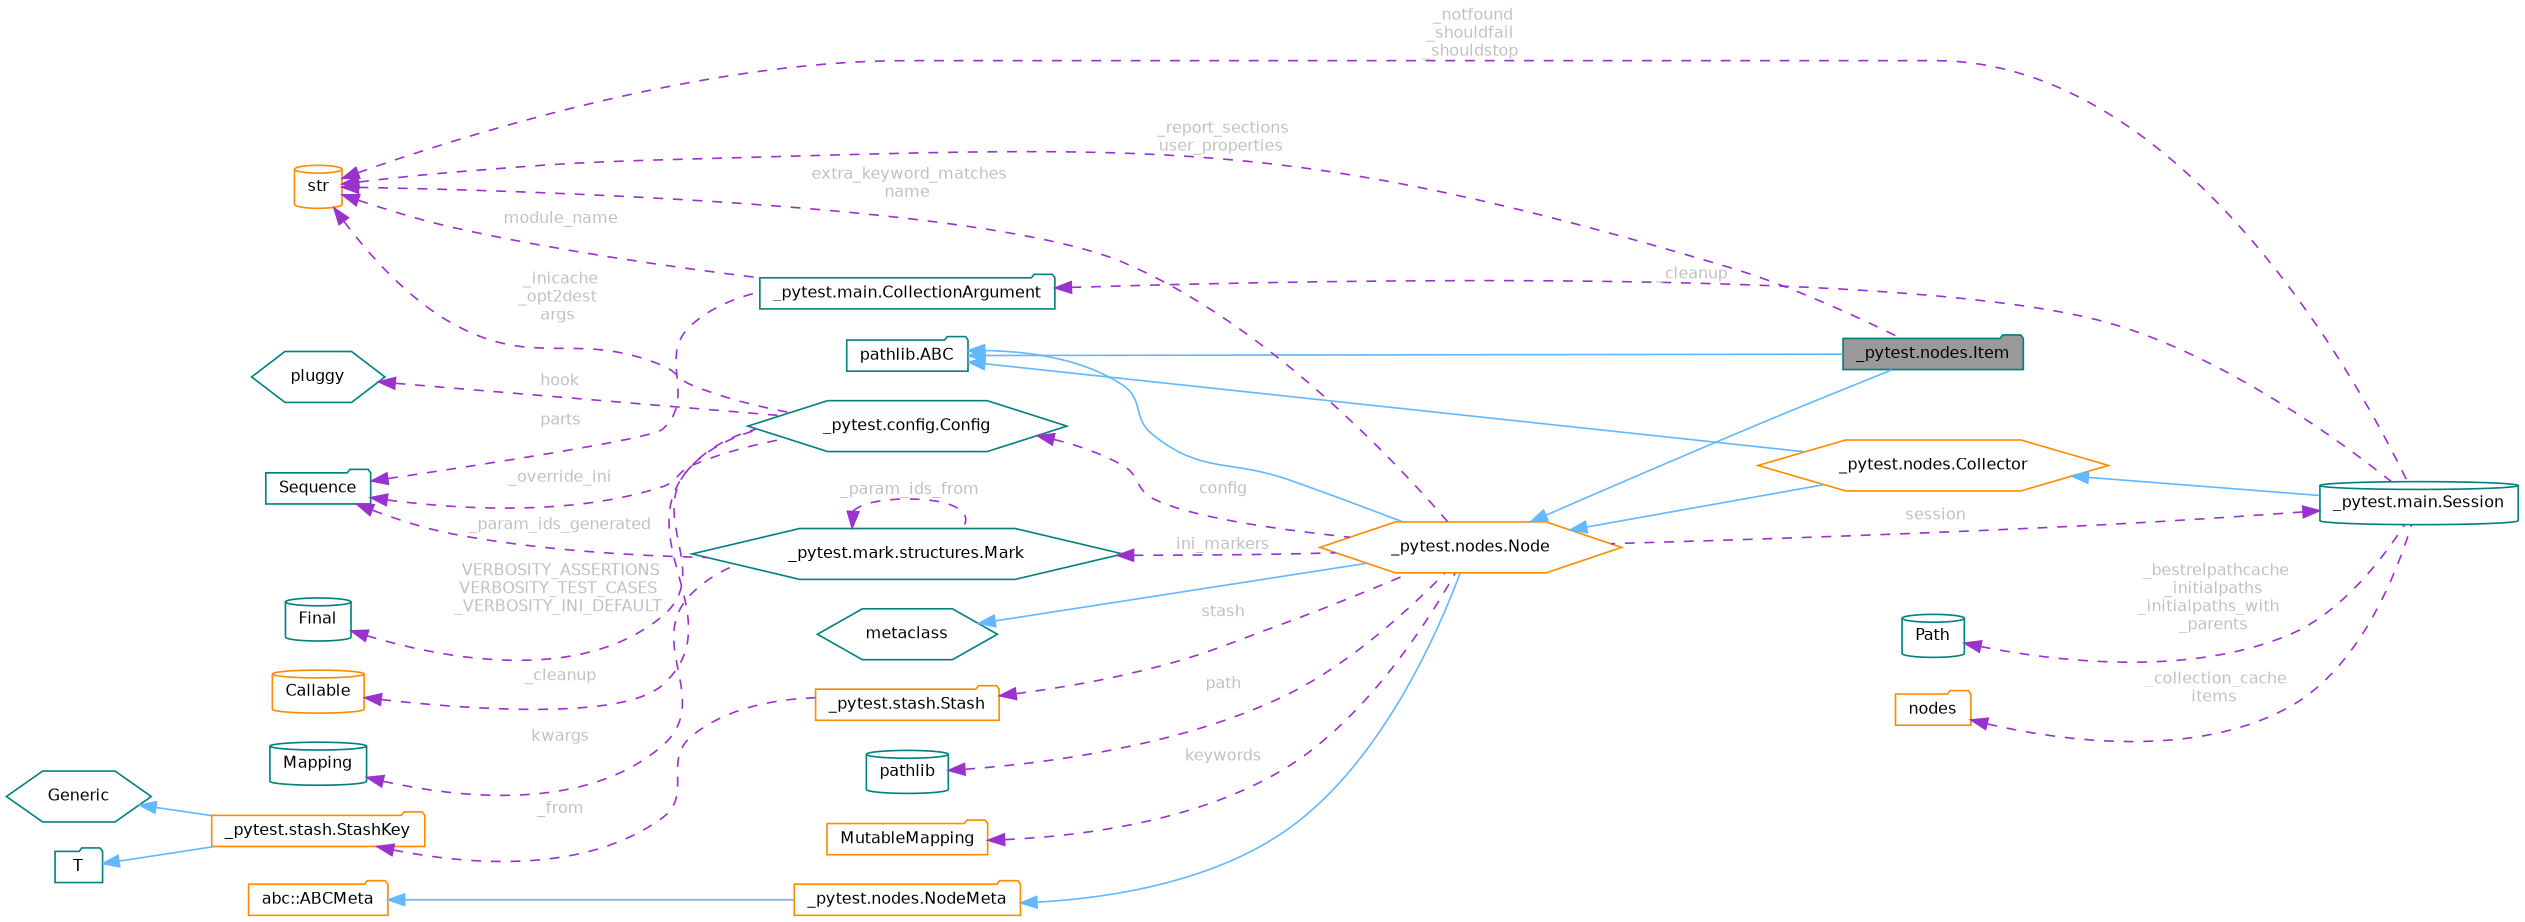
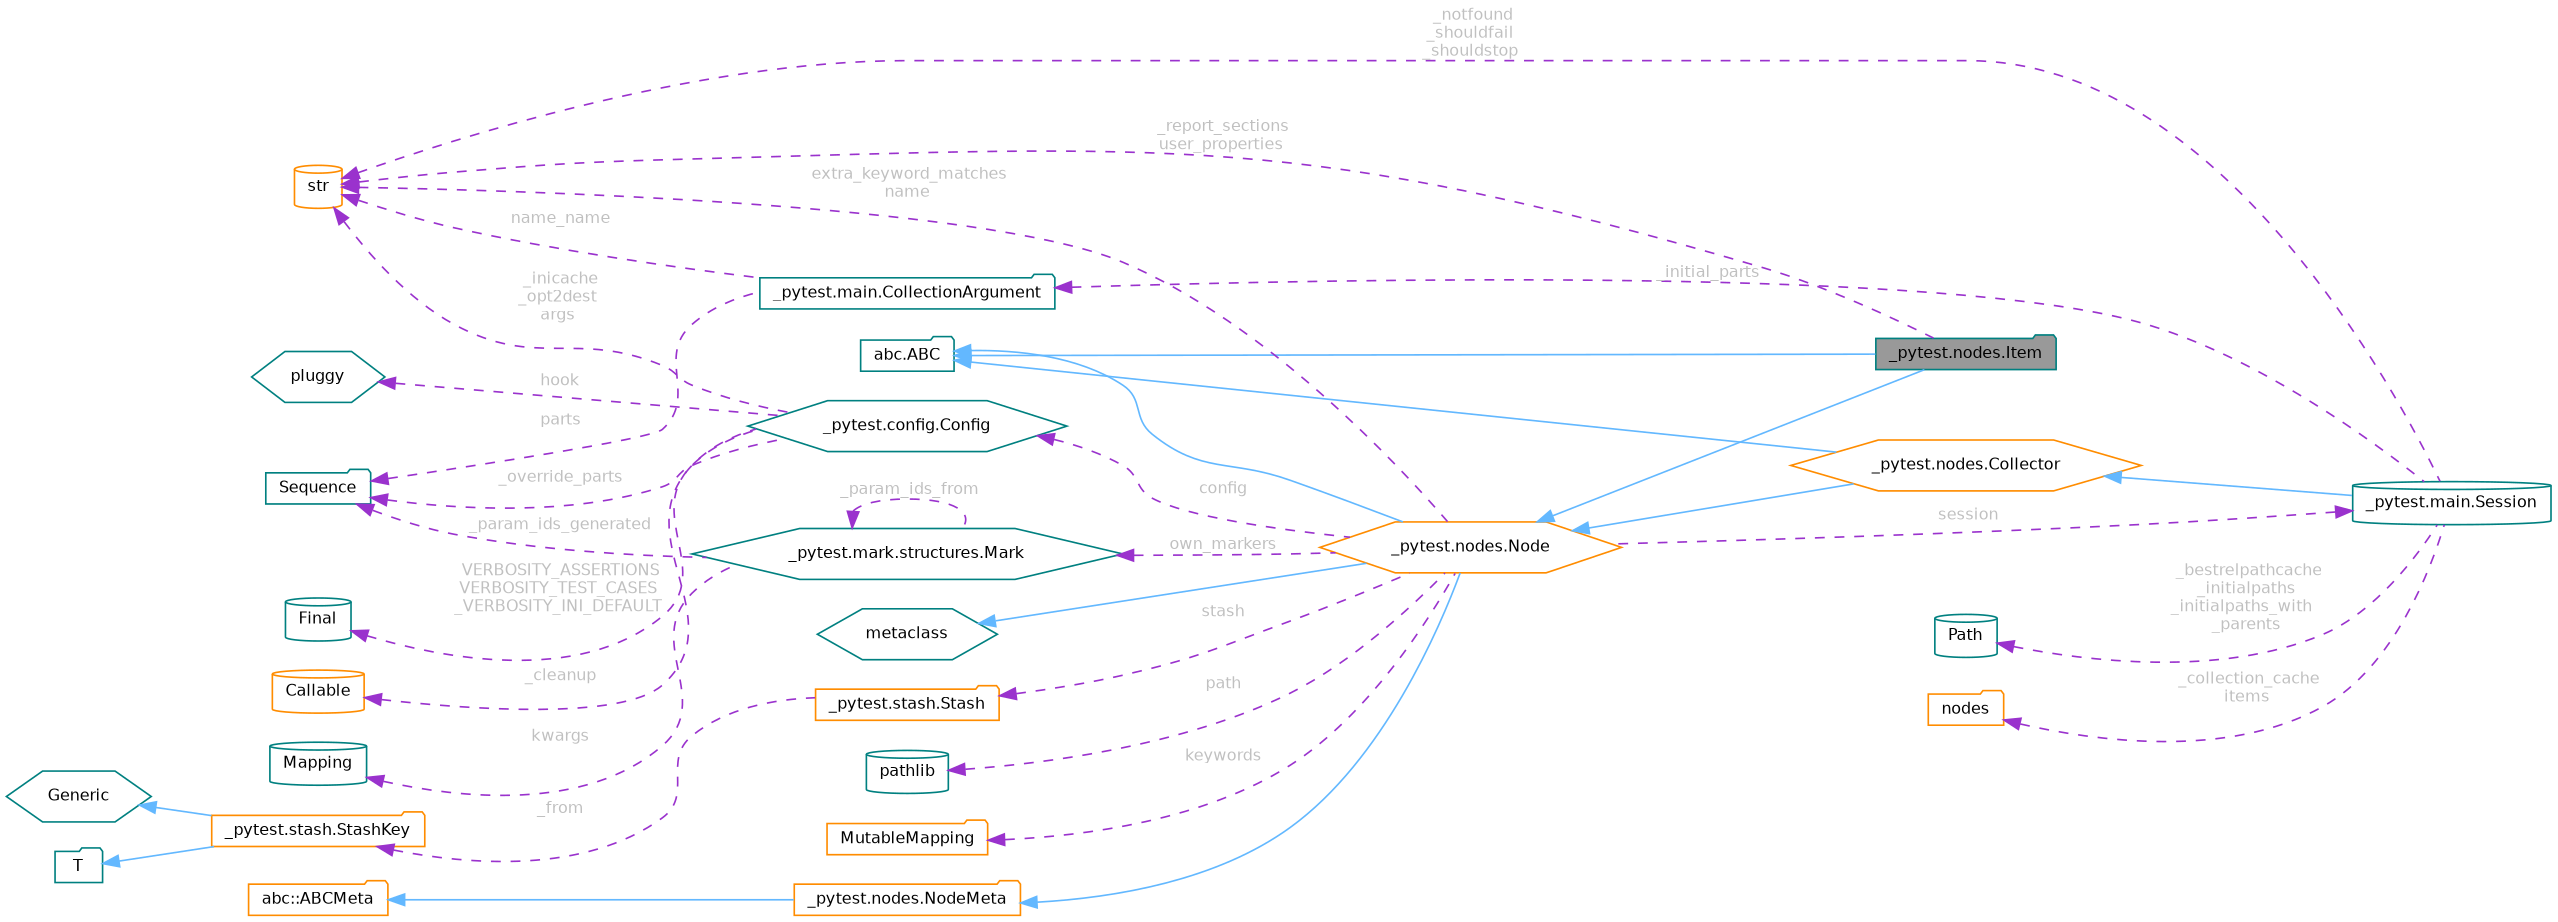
edge "_pytest.main.CollectionArgument" -> "str": label " module_name" -> " name_name"
edge "_pytest.main.Session" -> "_pytest.main.CollectionArgument": label " _cleanup" -> " _initial_parts"
node "pathlib.ABC": label "pathlib.ABC" -> "abc.ABC"
edge "_pytest.config.Config" -> "Sequence": label " _override_ini" -> " _override_parts"
edge "_pytest.nodes.Node" -> "_pytest.mark.structures.Mark": label " ini_markers" -> " own_markers"
